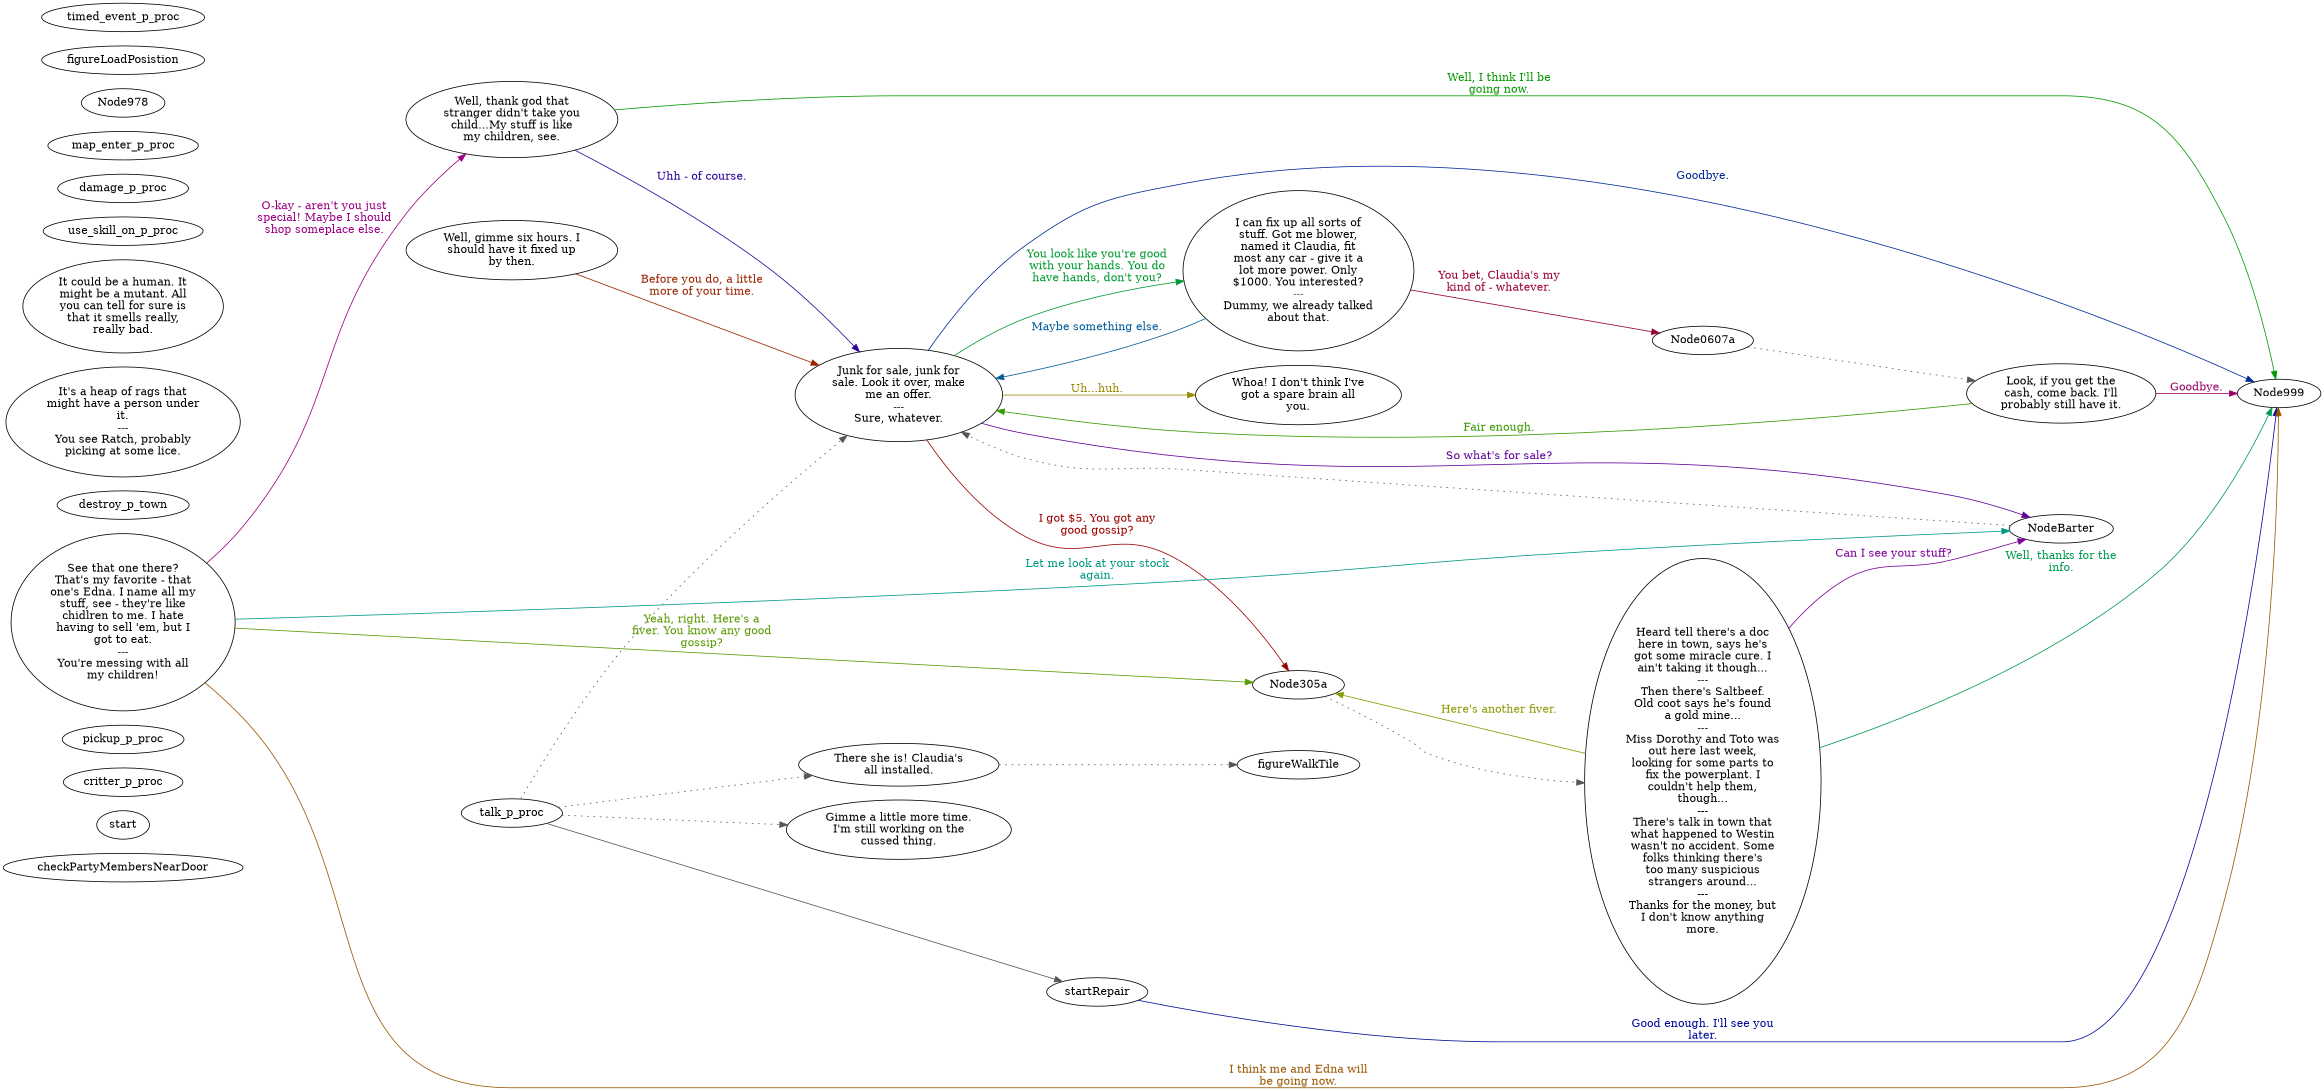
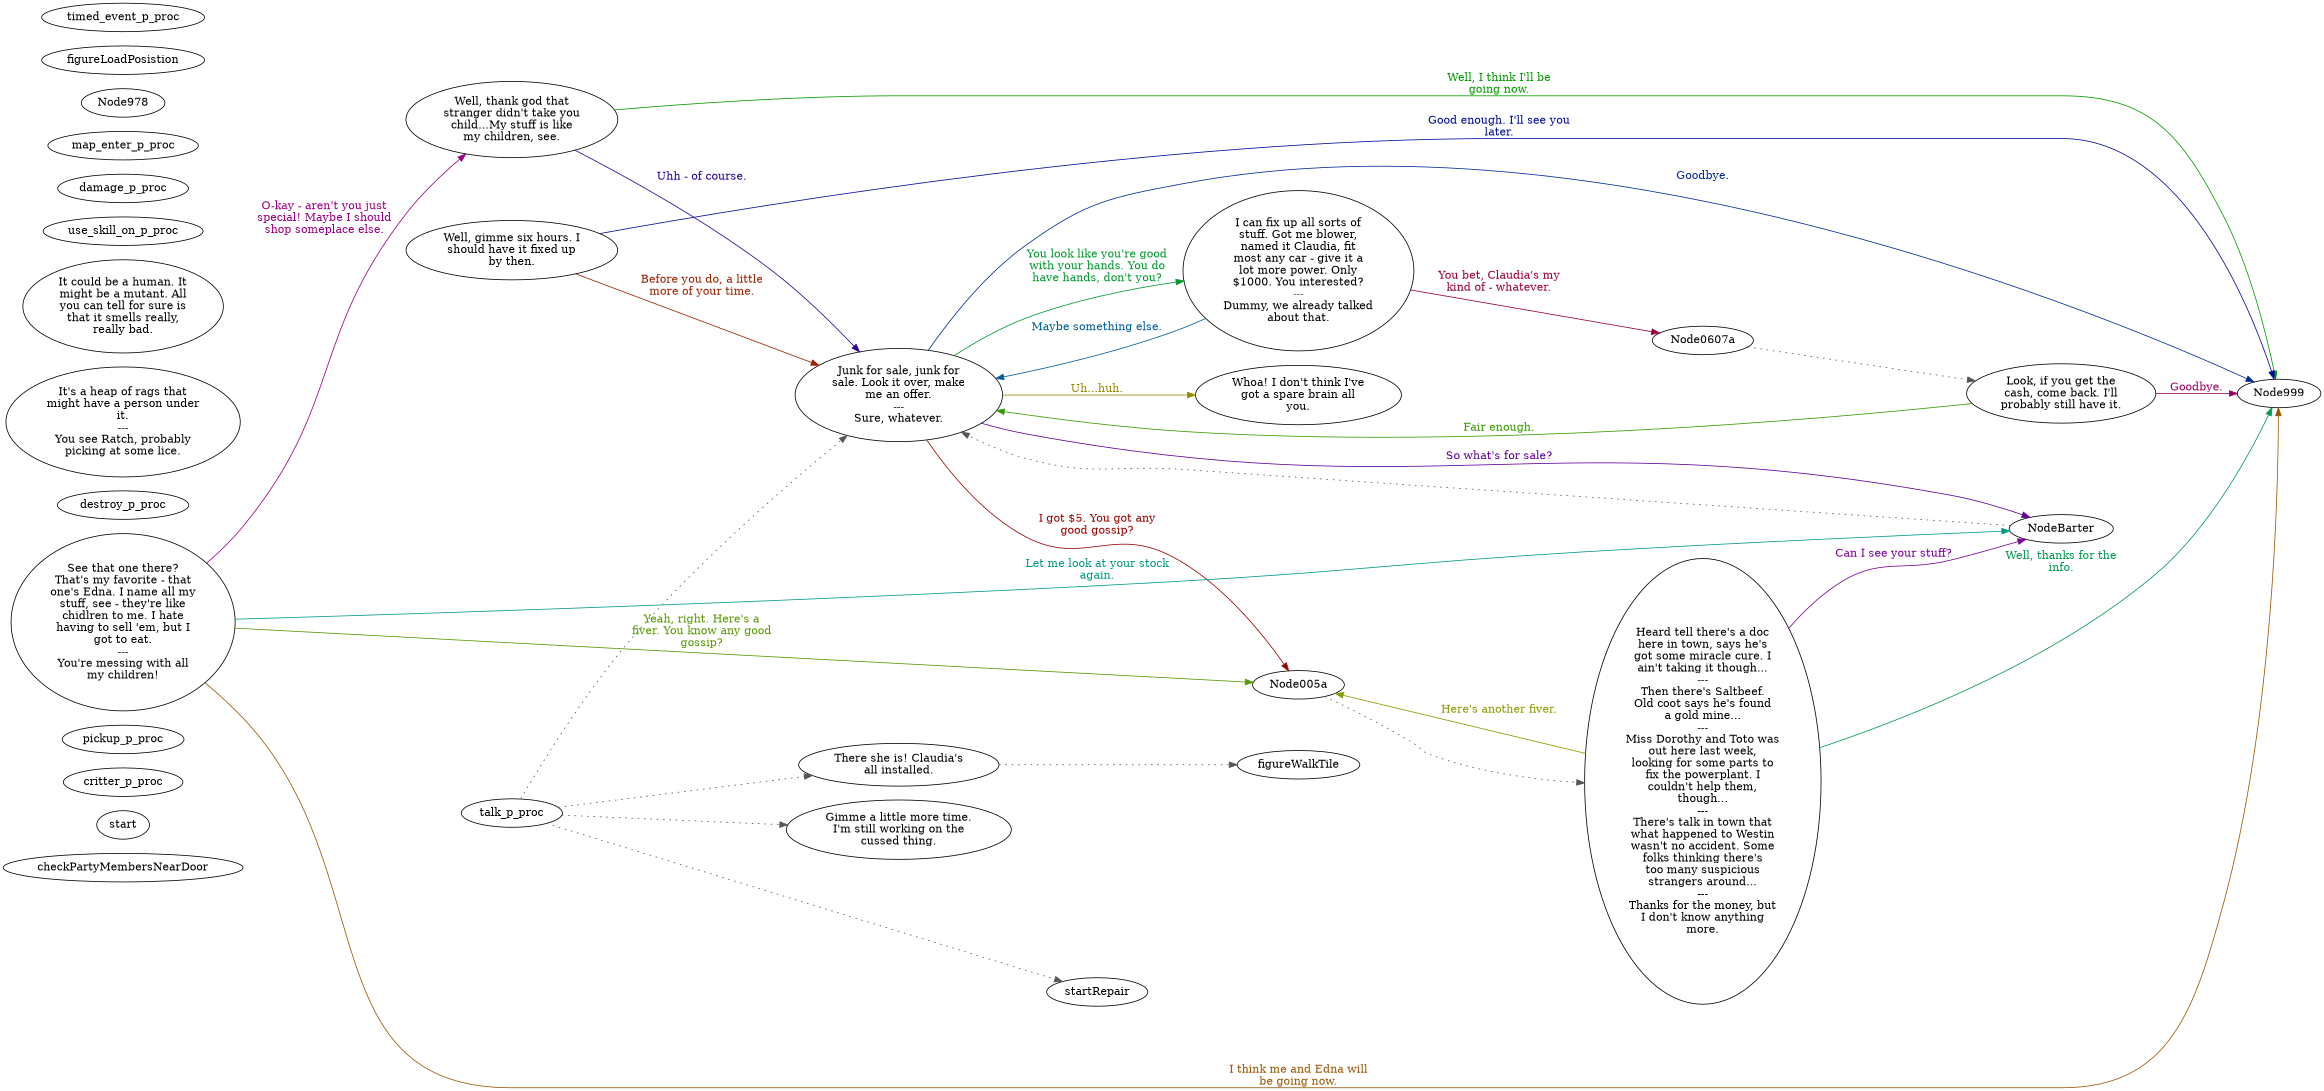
node "destroy_p_town": label "destroy_p_town" -> "destroy_p_proc"
node "Node305a": label "Node305a" -> "Node005a"
edge "talk_p_proc" -> "startRepair": style solid -> dotted
edge "startRepair" -> "Node999": now "Well, gimme six hours. I should have it fixed up by then." -> "Node999"
